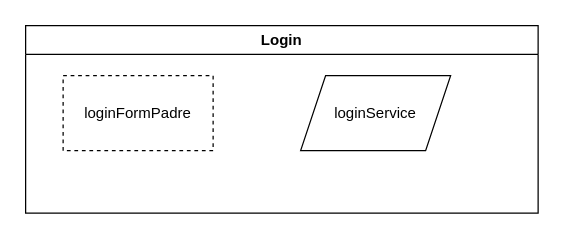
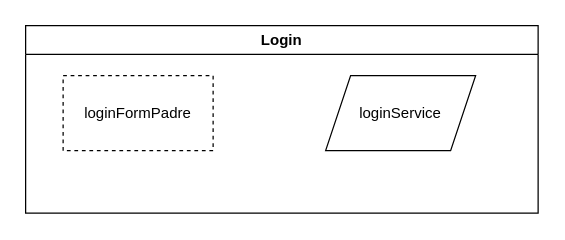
node "loginService": moved (376, 113) -> (401, 113)
